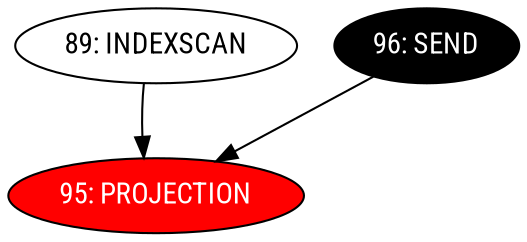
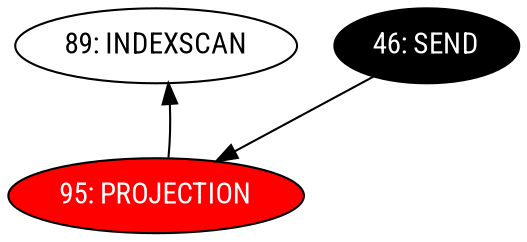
node "96: SEND": label "96: SEND" -> "46: SEND"
edge "89: INDEXSCAN" -> "95: PROJECTION": reversed
